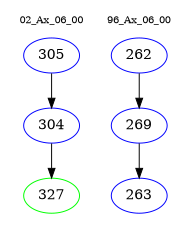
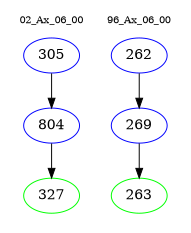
node "304": label "304" -> "804"
node "263": color blue -> green
